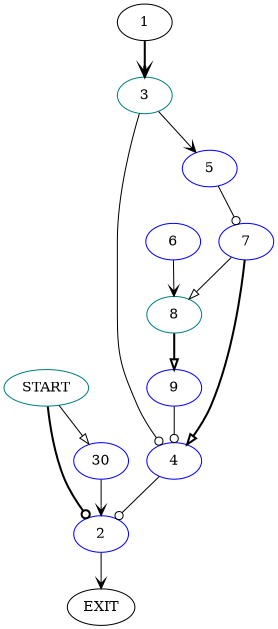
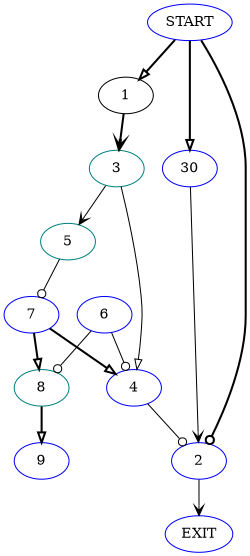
edge "START" -> "1": added
node "5": color blue -> teal
edge "6" -> "8": arrowhead vee -> odot
edge "7" -> "8": style solid -> bold
edge "3" -> "4": arrowhead odot -> onormal
node "START": color teal -> blue
edge "9" -> "4": now "6" -> "4"
edge "START" -> "30": style solid -> bold
node "EXIT": color black -> blue
